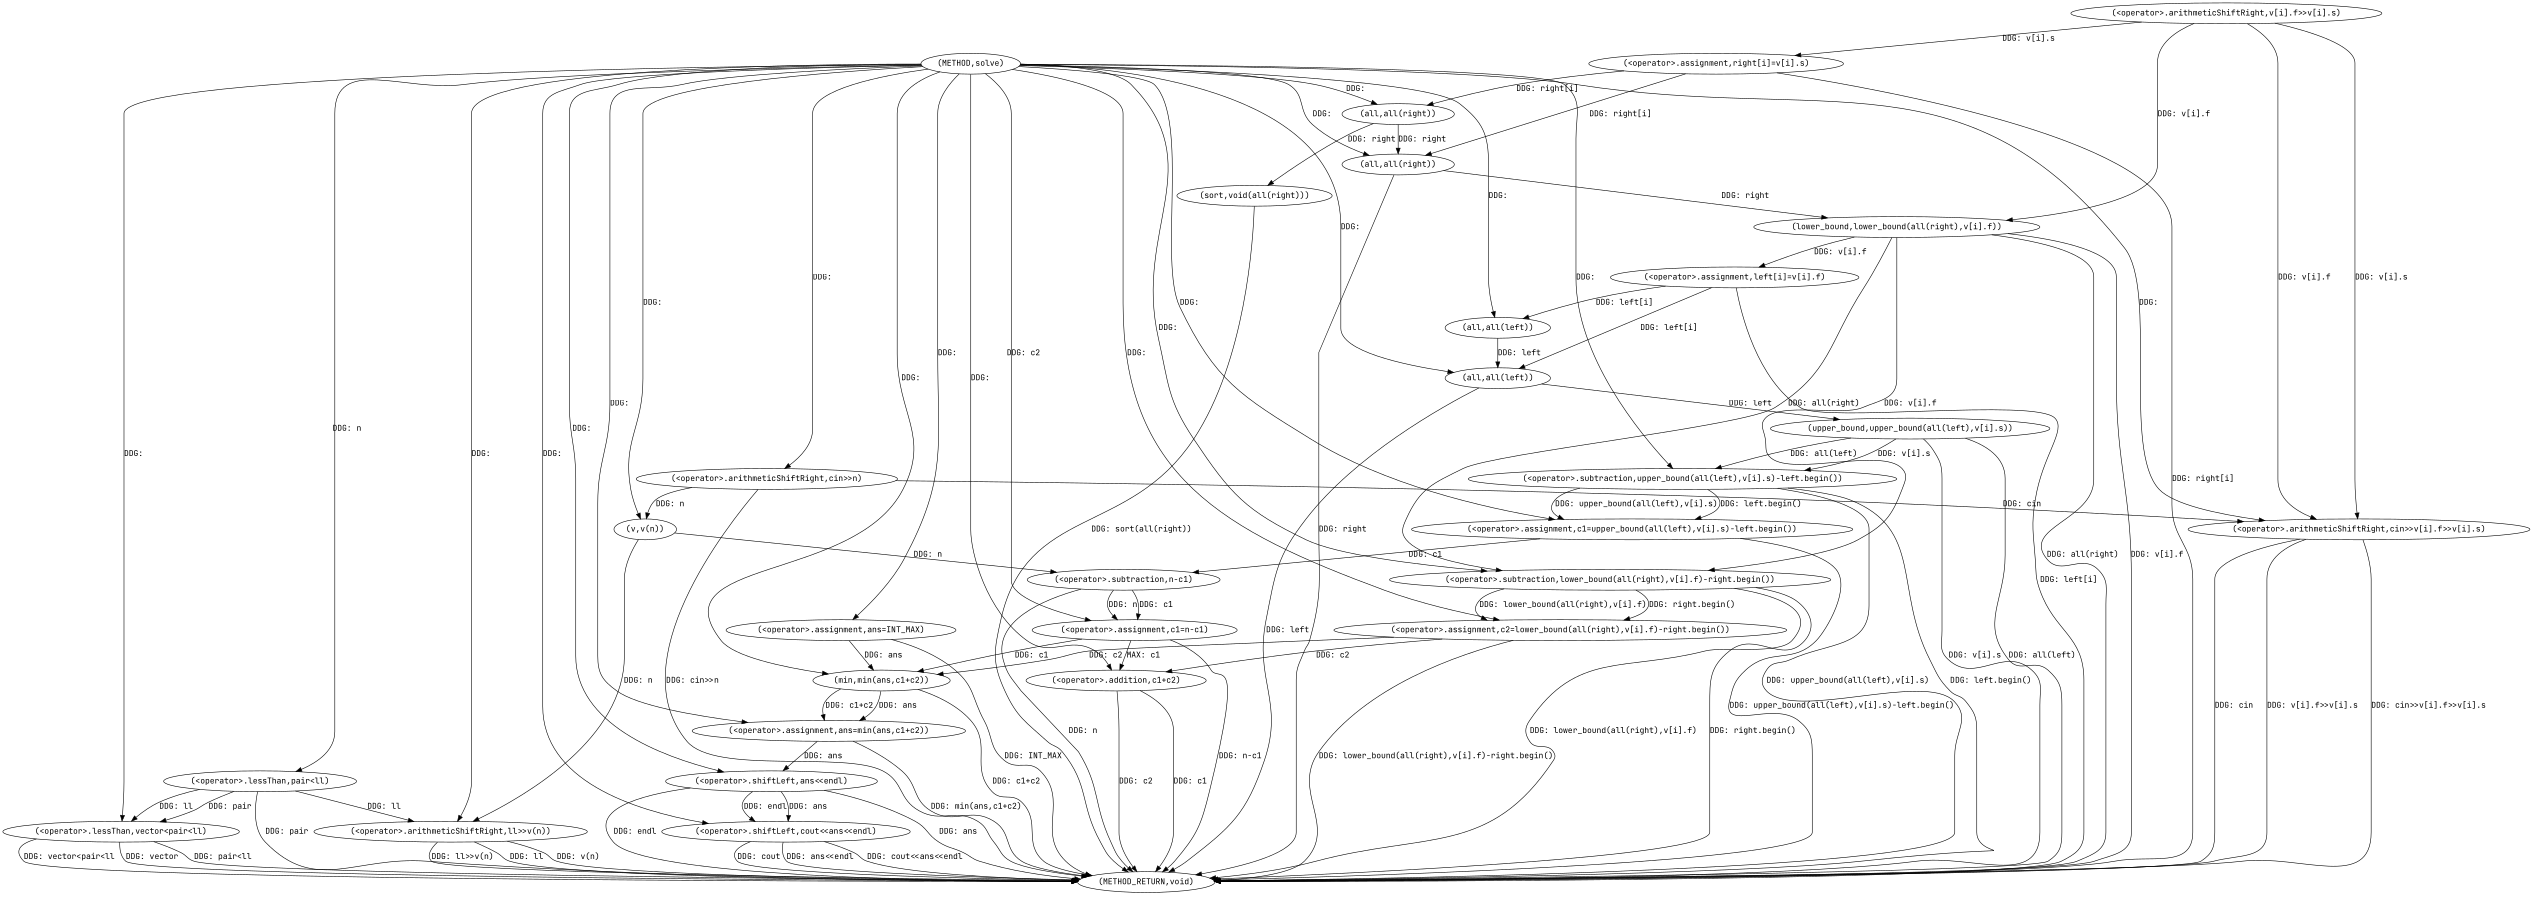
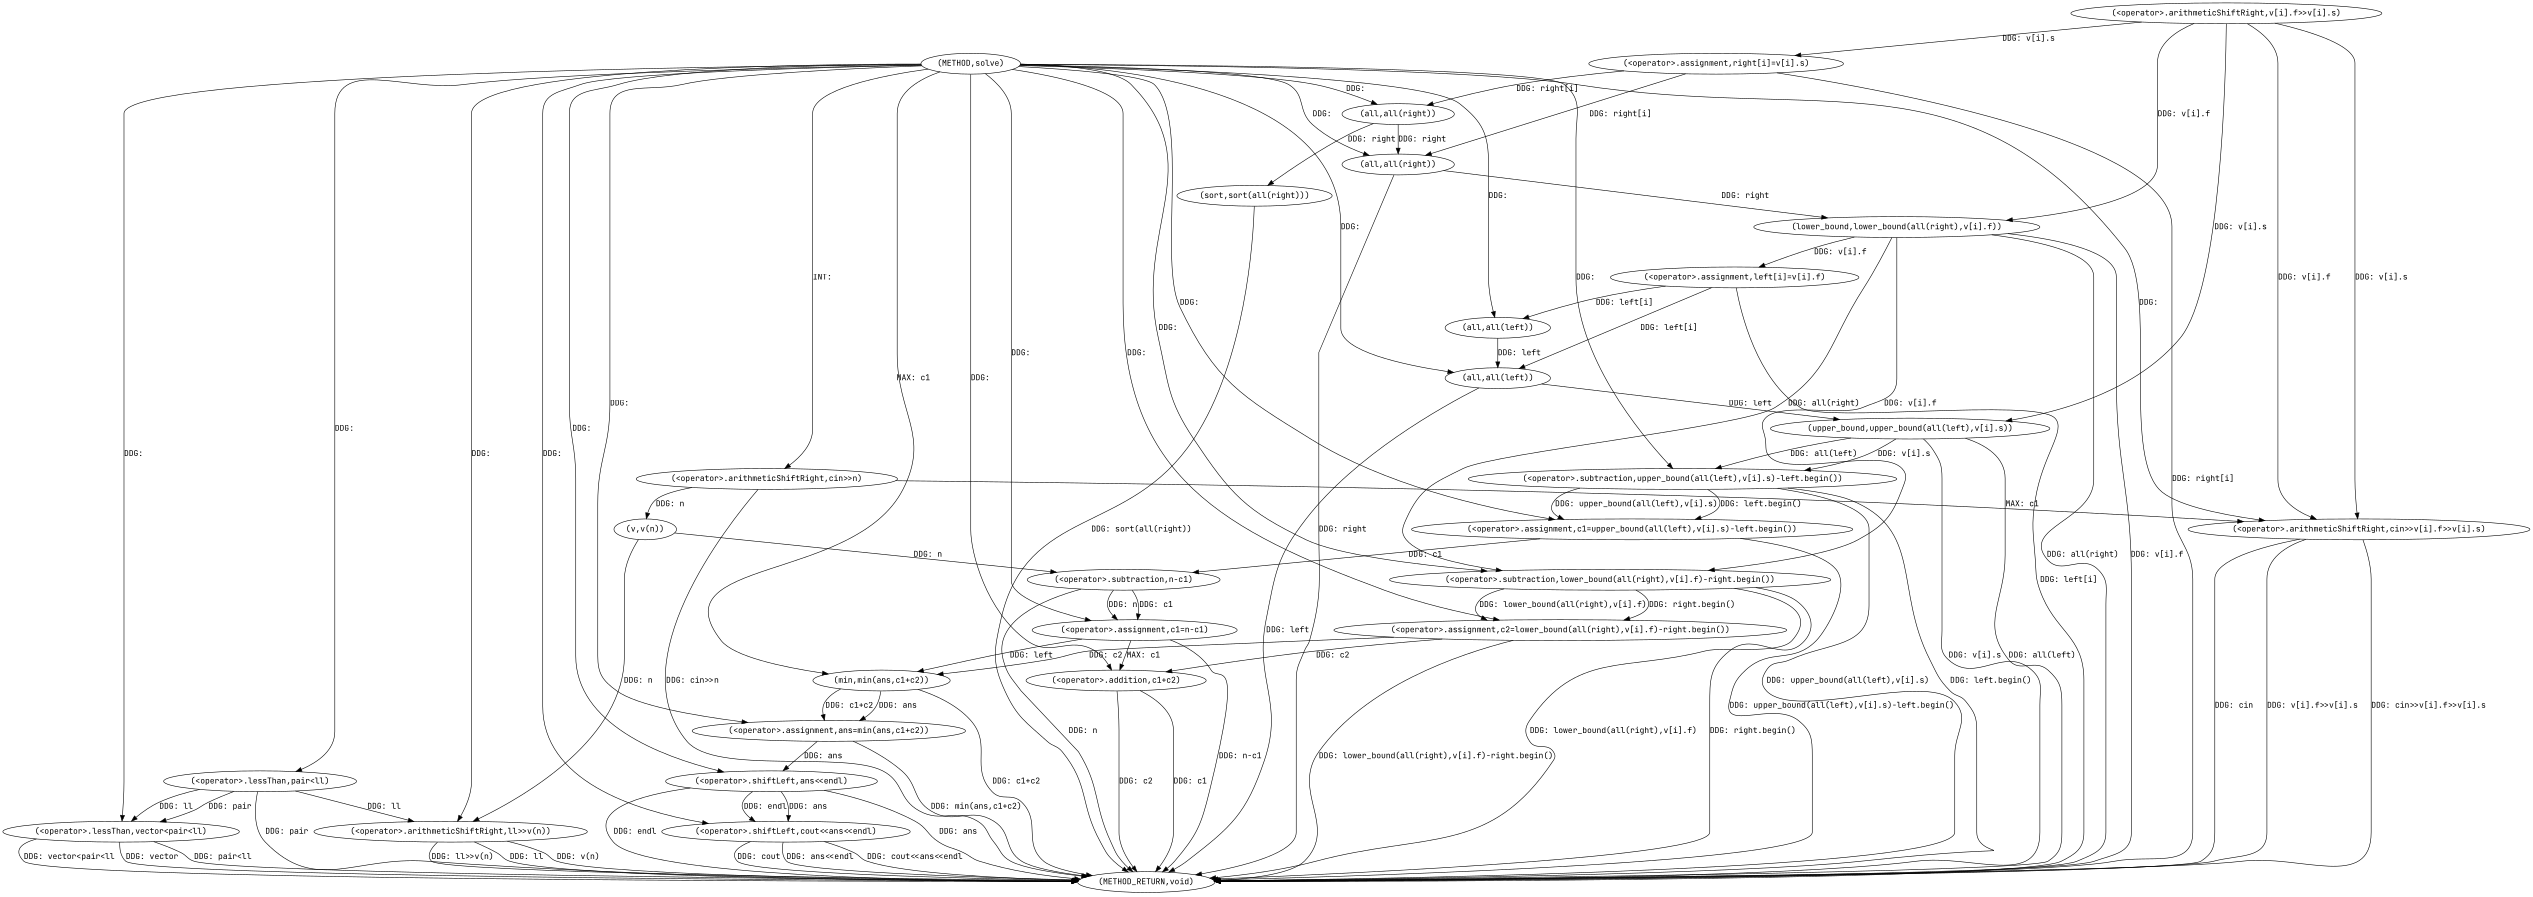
edge "(METHOD,solve)" -> "(v,v(n))": removed, label "DDG:"
node "(sort,void(all(right)))": label "(sort,void(all(right)))" -> "(sort,sort(all(right)))"
edge "(METHOD,solve)" -> "(<operator>.arithmeticShiftRight,cin>>n)": label "DDG: " -> "INT: "
edge "(<operator>.arithmeticShiftRight,v[i].f>>v[i].s)" -> "(upper_bound,upper_bound(all(left),v[i].s))": added, label "DDG: v[i].s"
edge "(METHOD,solve)" -> "(<operator>.assignment,c1=n-c1)": label "DDG: c2" -> "DDG: "
edge "(METHOD,solve)" -> "(min,min(ans,c1+c2))": label "DDG: " -> "MAX: c1"
edge "(METHOD,solve)" -> "(<operator>.lessThan,pair<ll)": label "DDG: n" -> "DDG: "
edge "(<operator>.arithmeticShiftRight,cin>>n)" -> "(<operator>.arithmeticShiftRight,cin>>v[i].f>>v[i].s)": label "DDG: cin" -> "MAX: c1"
node "(<operator>.assignment,ans=INT_MAX)": removed
edge "(<operator>.assignment,c1=n-c1)" -> "(min,min(ans,c1+c2))": label "DDG: c1" -> "DDG: left"
